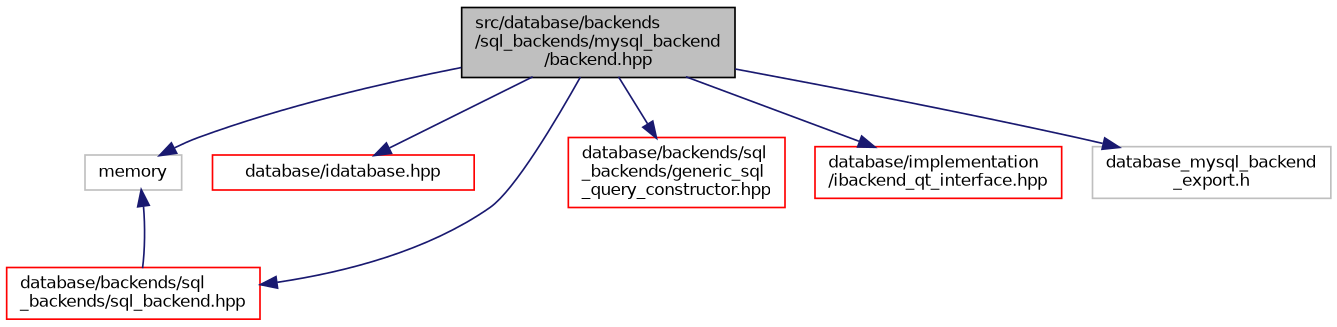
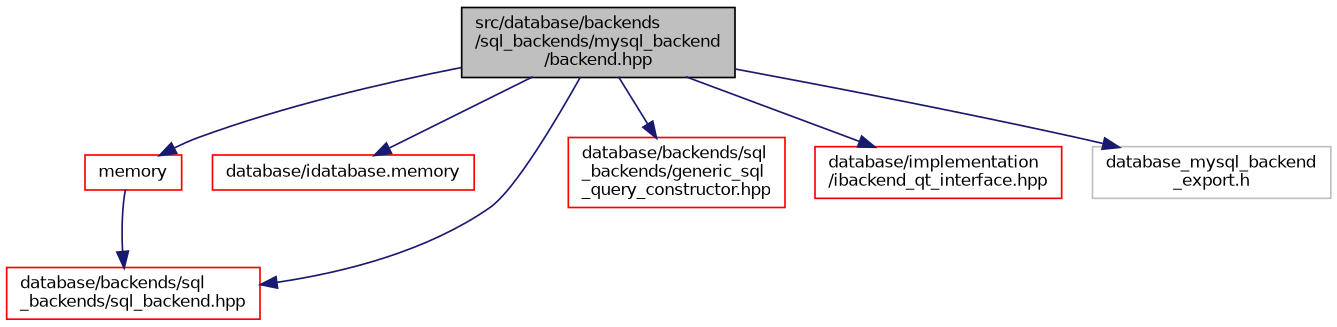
node "memory": color grey75 -> red
node "database/idatabase.hpp": label "database/idatabase.hpp" -> "database/idatabase.memory"
edge "database/backends/sql _backends/sql_backend.hpp" -> "memory": reversed
